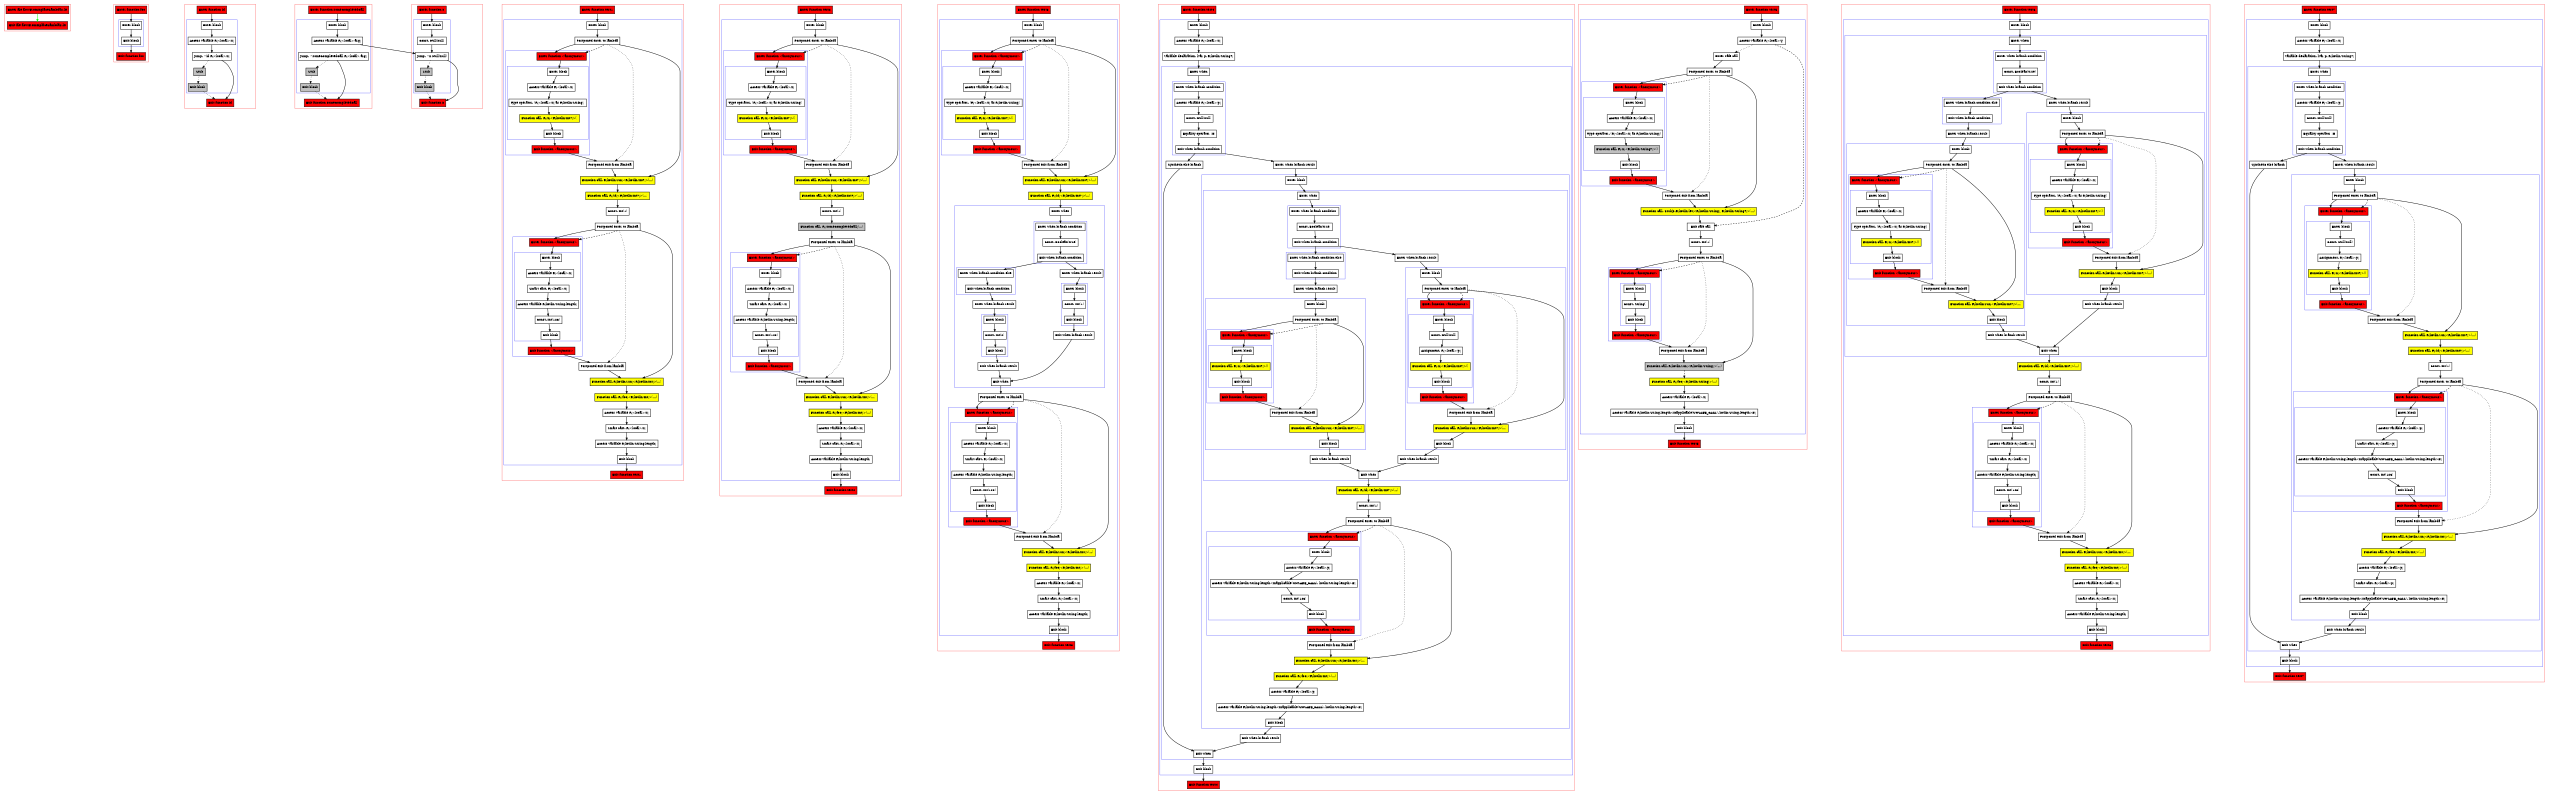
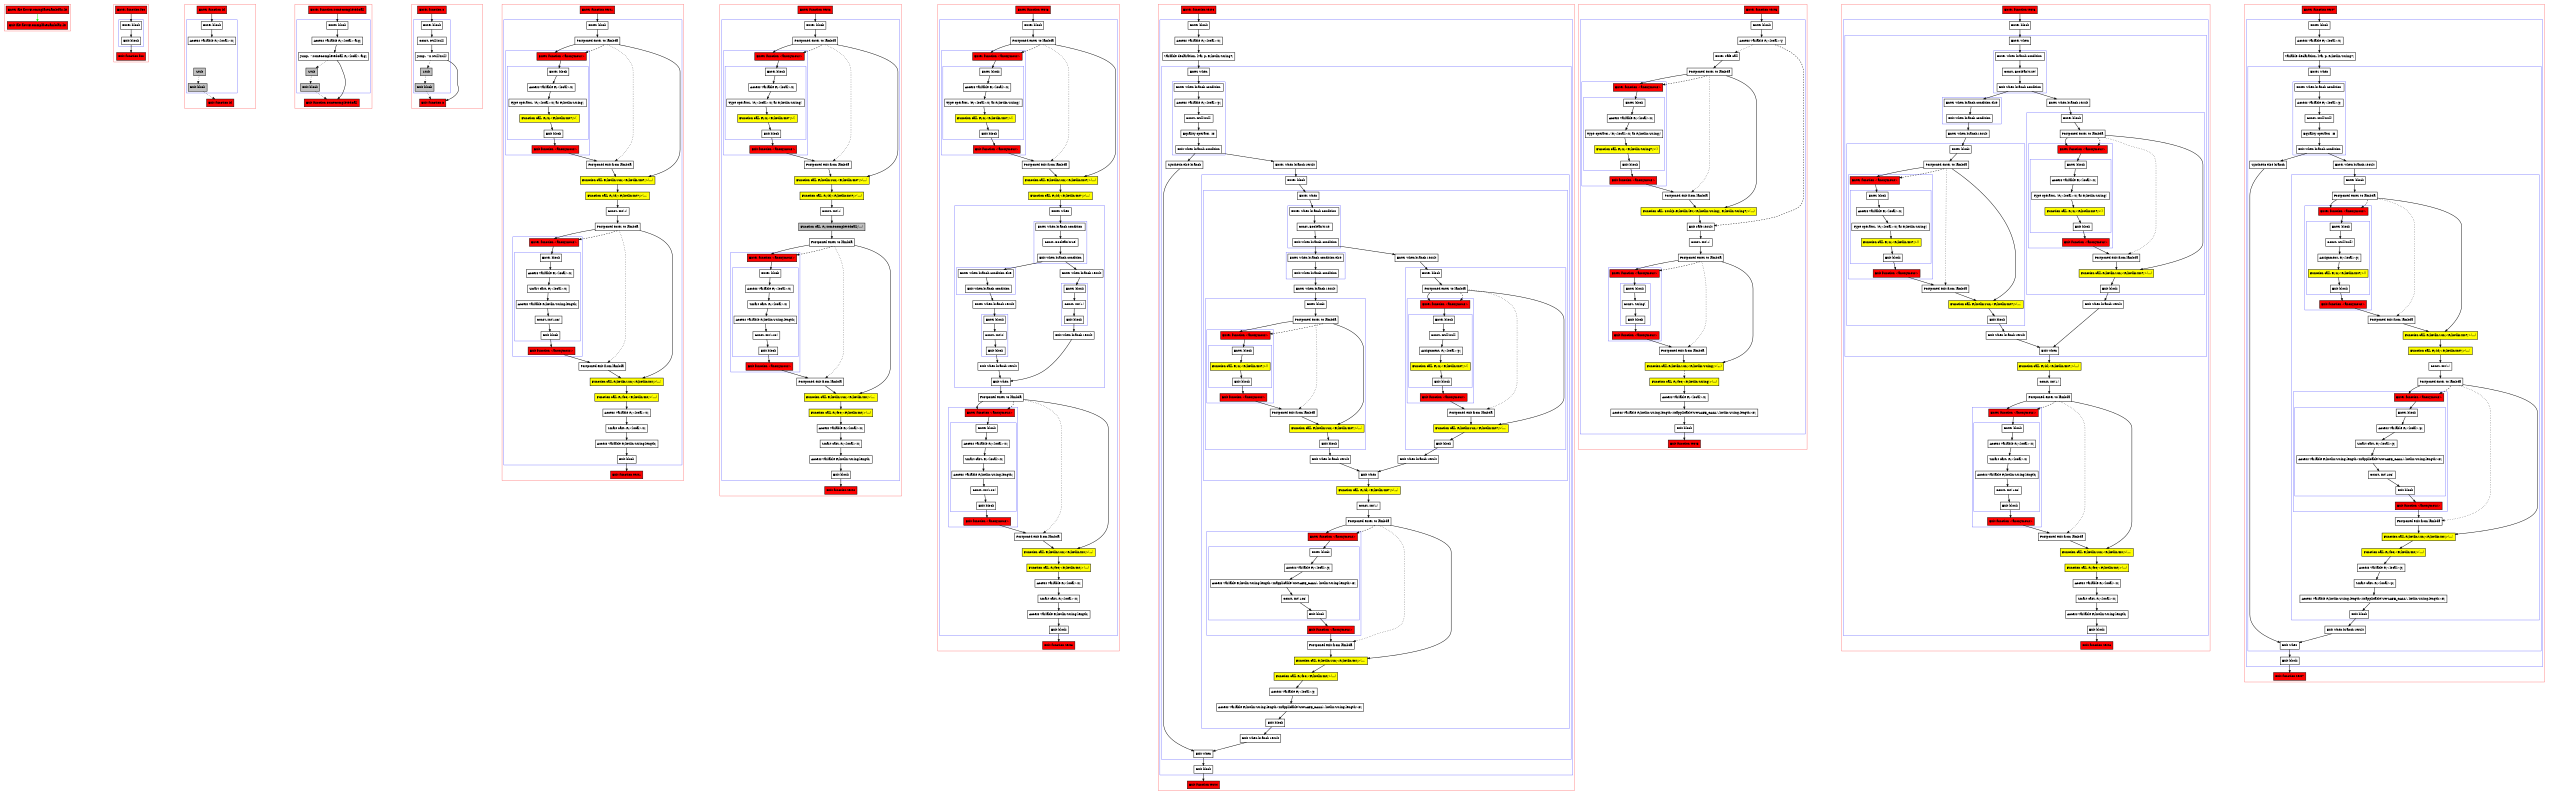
edge "Access variable R|<local>/arg|" -> "Jump: ^n Null(null)": now "Access variable R|<local>/arg|" -> "Jump: ^someCompletedCall R|<local>/arg|"
node "Jump: ^id R|<local>/x|": removed
node "Function call: R|/n|<R|kotlin/String?|>()": fillcolor gray -> yellow
node "Exit safe call": label "Exit safe call" -> "Exit safe result"
node "Function call: R|kotlin/run|<R|kotlin/String|>(...)": fillcolor gray -> yellow
